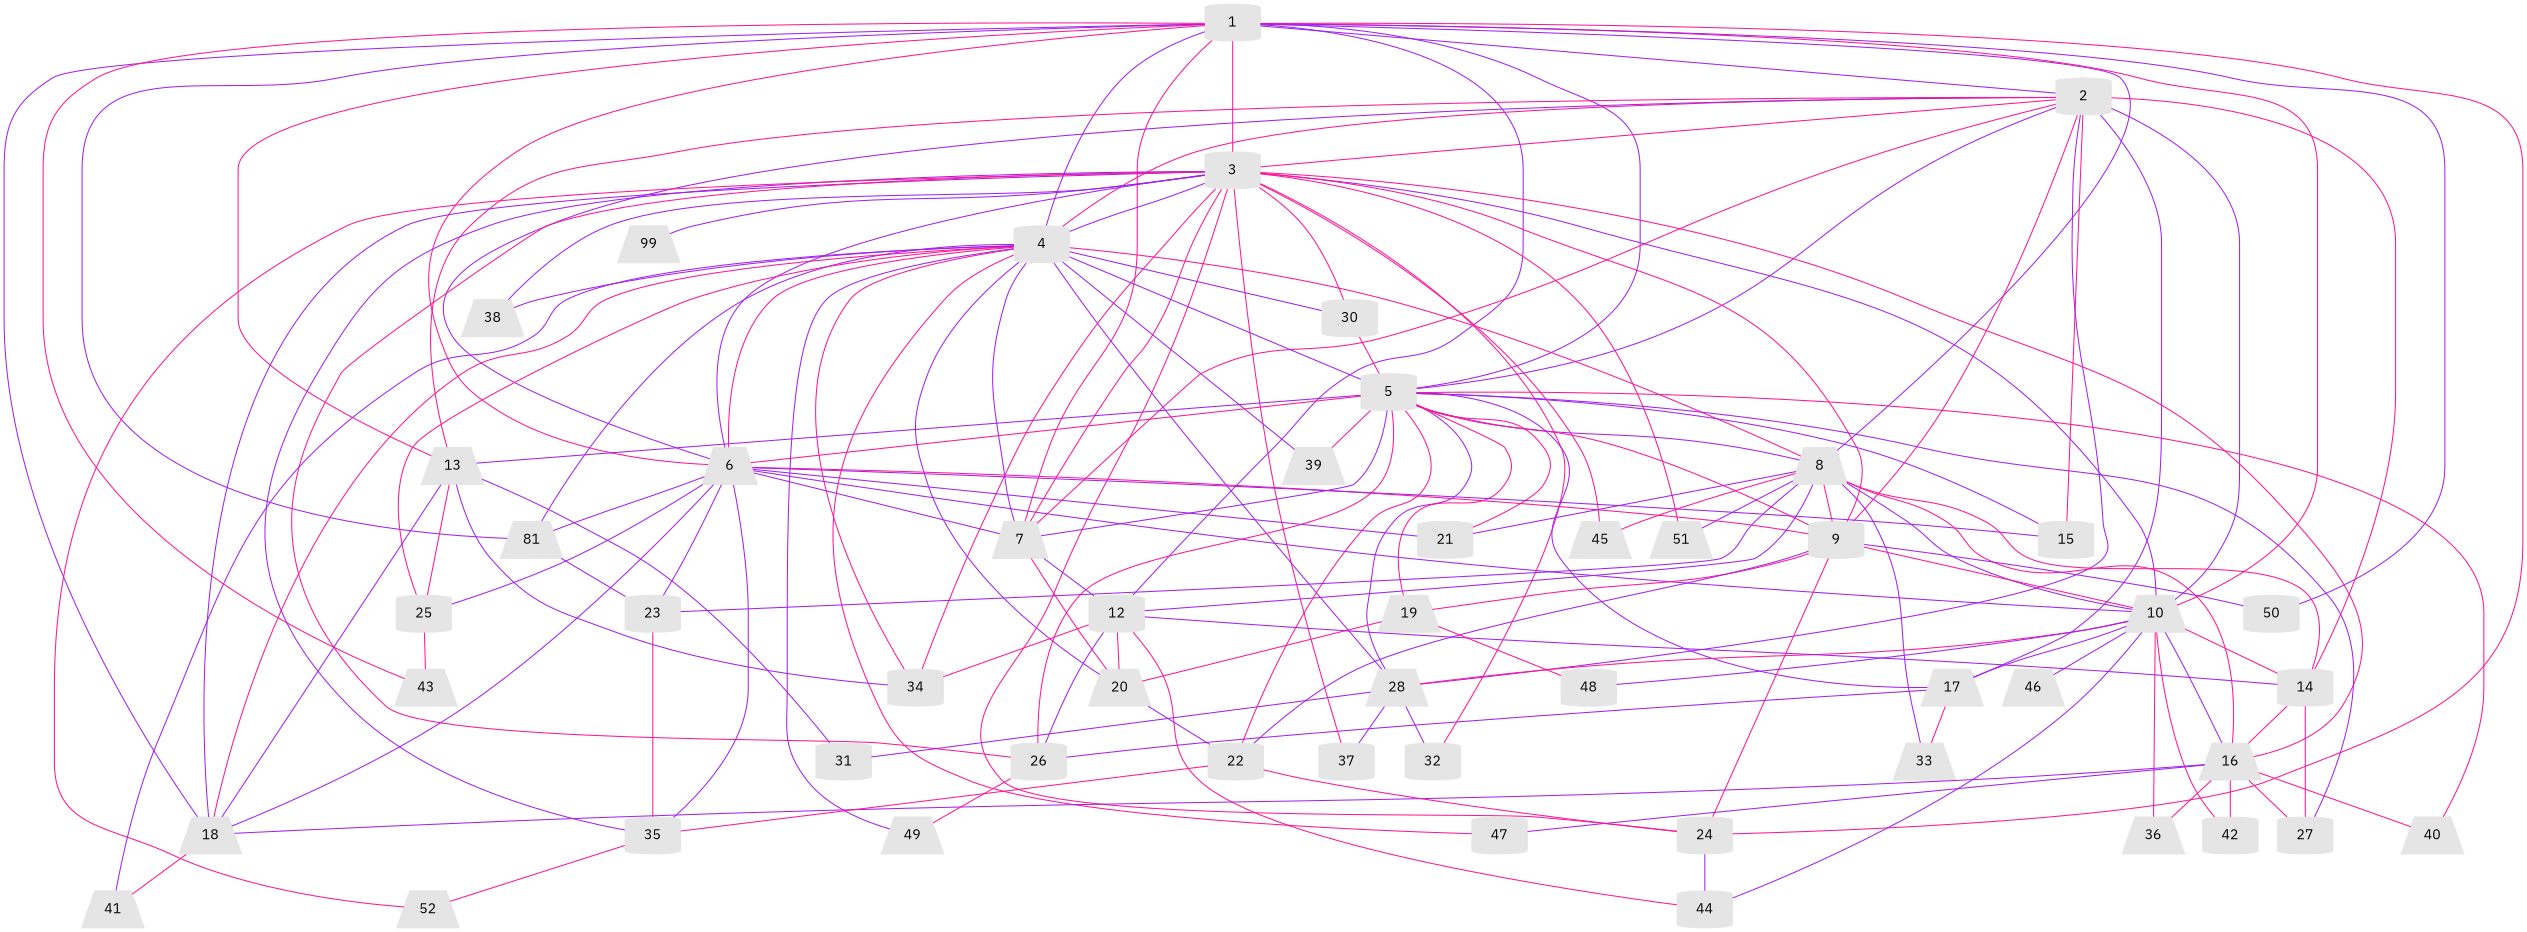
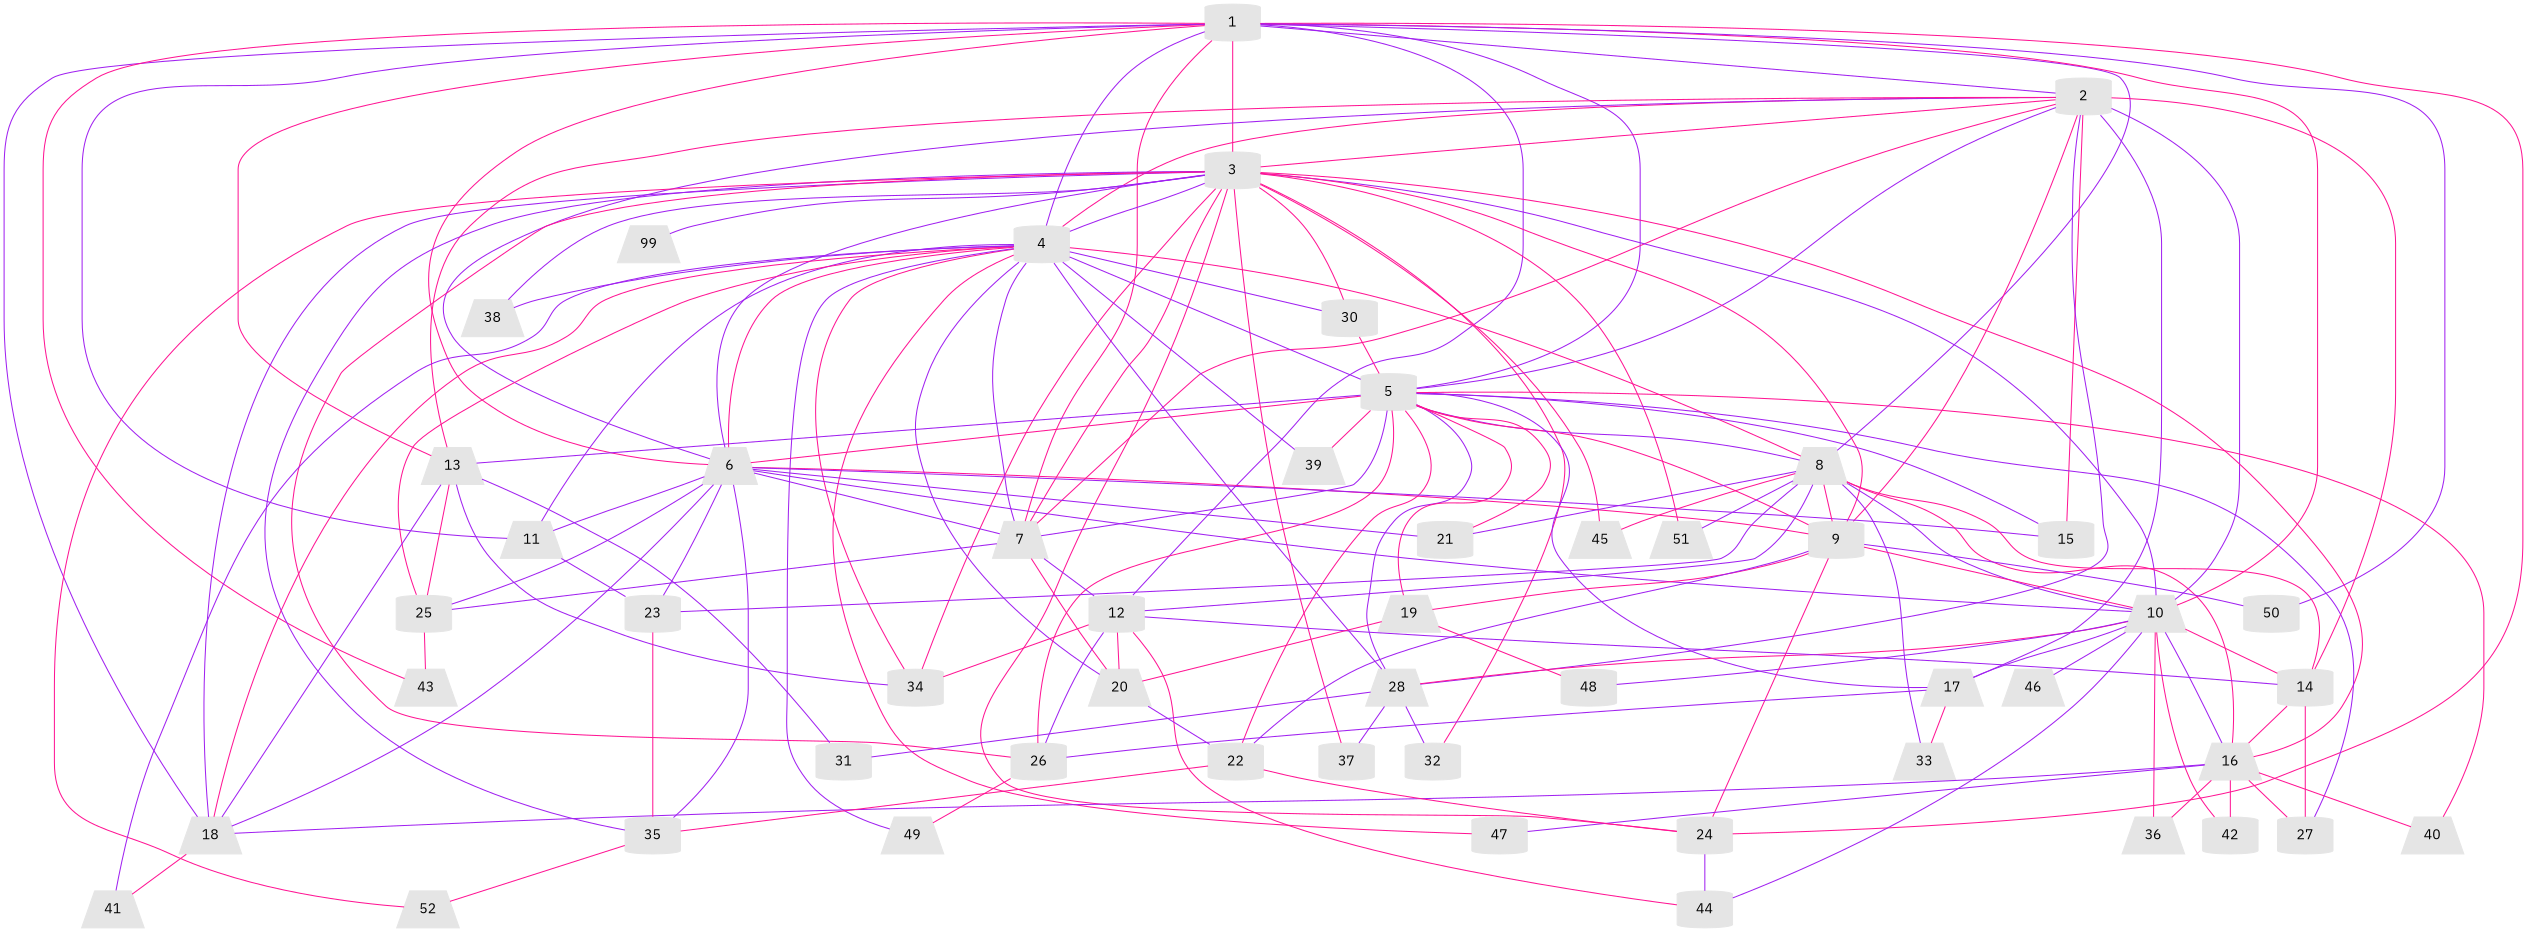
node "81": label "81" -> "11"
edge "7" -- "25": added
